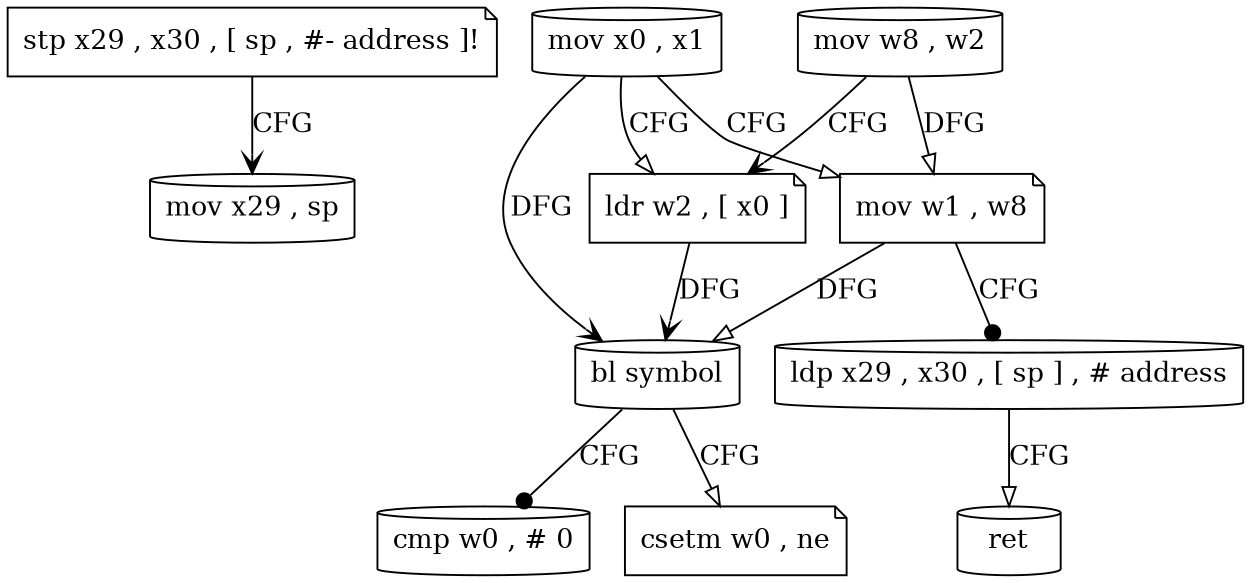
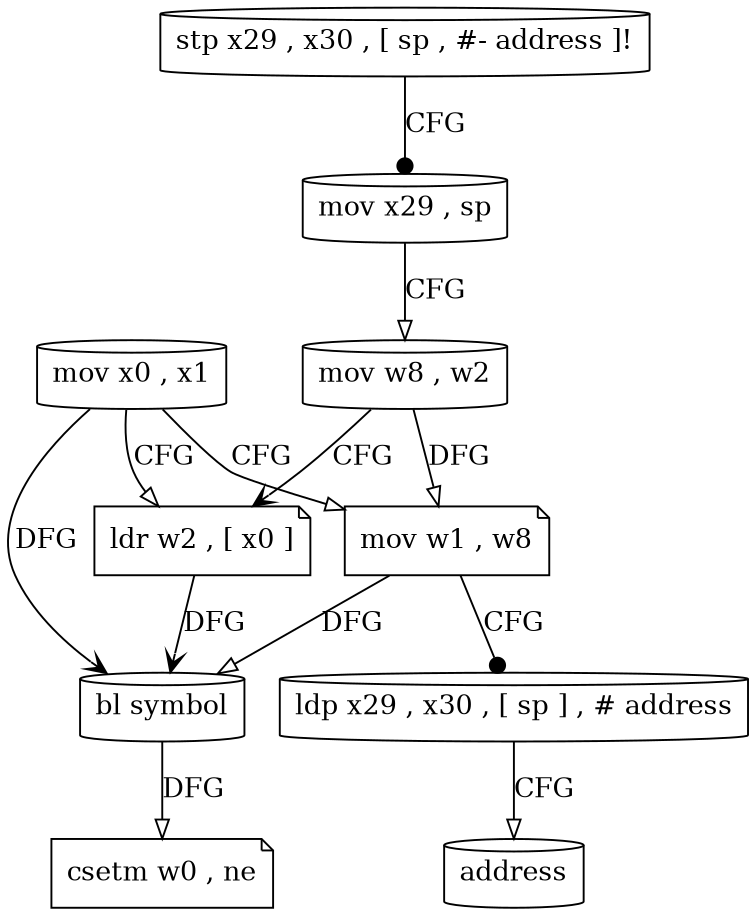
node "stp x29 , x30 , [ sp , #- address ]!": shape note -> cylinder
edge "stp x29 , x30 , [ sp , #- address ]!" -> "mov x29 , sp": arrowhead vee -> dot
edge "mov x29 , sp" -> "mov w8 , w2": added, label "CFG"
edge "bl symbol" -> "csetm w0 , ne": label "CFG" -> "DFG"
node "cmp w0 , # 0": removed
node "ret": label "ret" -> "address"
